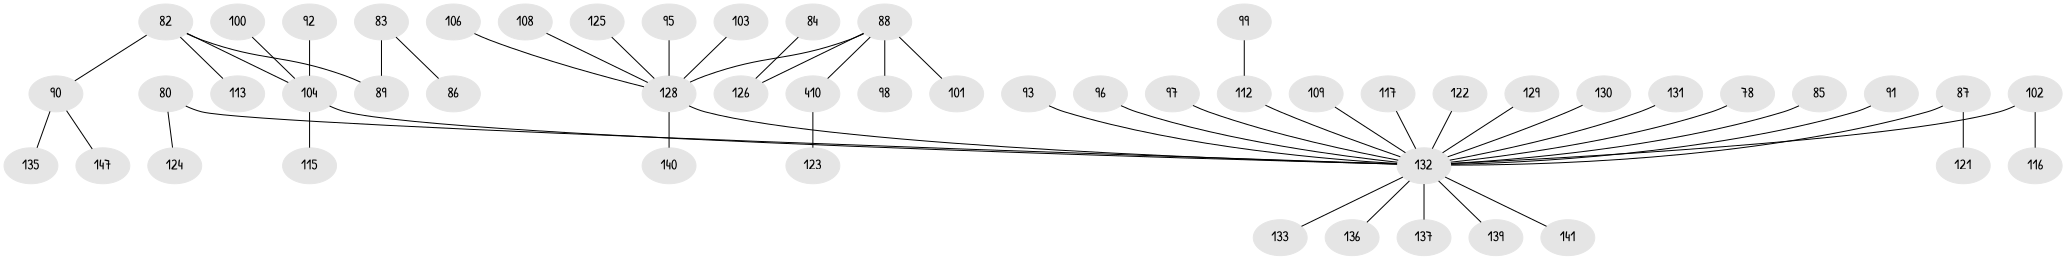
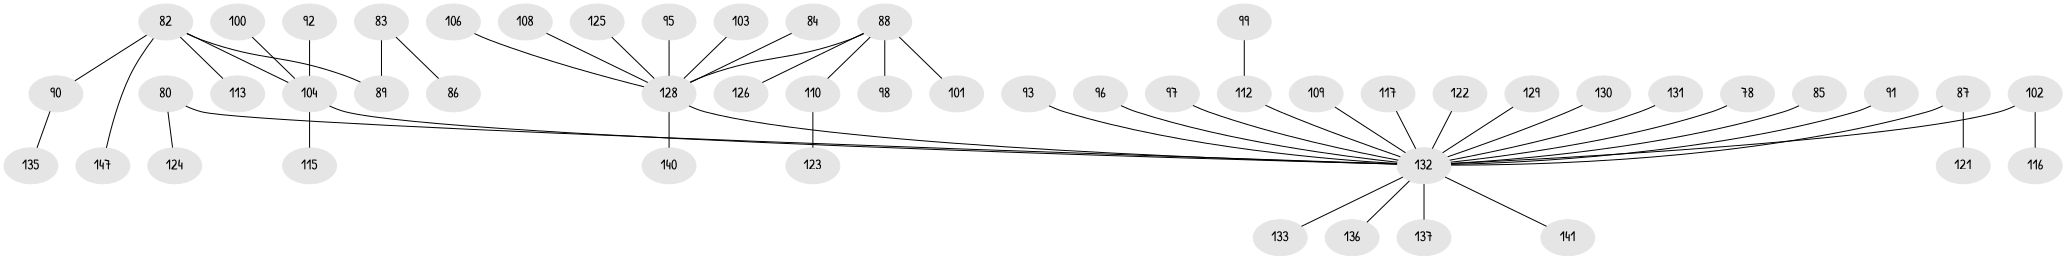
edge "84" -- "126": now "84" -- "128"
node "410": label "410" -> "110"
edge "90" -- "147": now "82" -- "147"
node "139": removed
